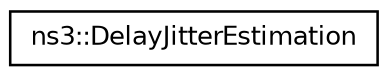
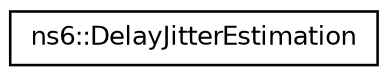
node "ns3::DelayJitterEstimation": label "ns3::DelayJitterEstimation" -> "ns6::DelayJitterEstimation"
